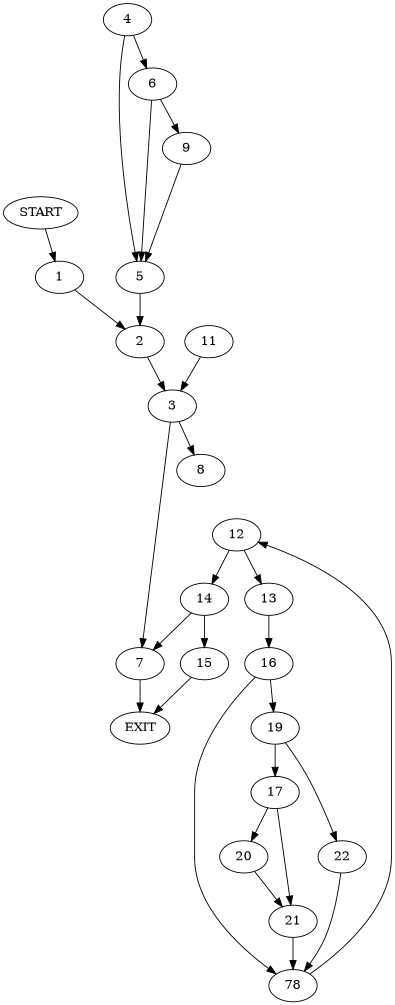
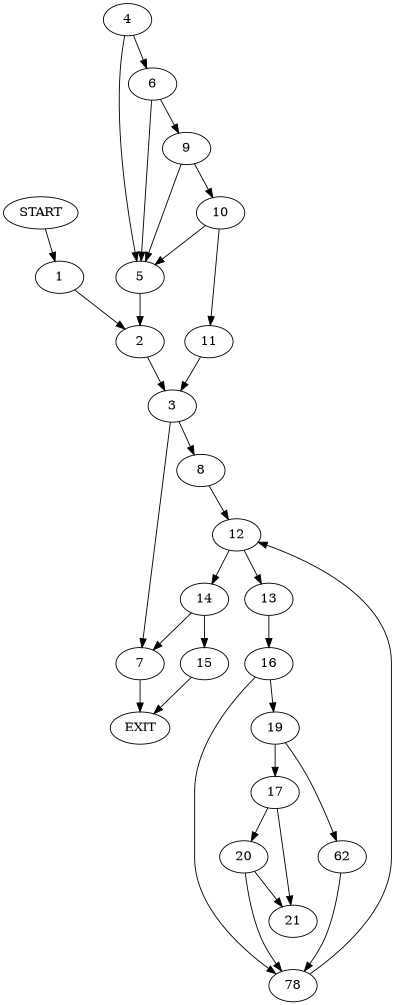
node "10": added
edge "8" -> "12": added
node "22": label "22" -> "62"
edge "21" -> "78": now "20" -> "78"
